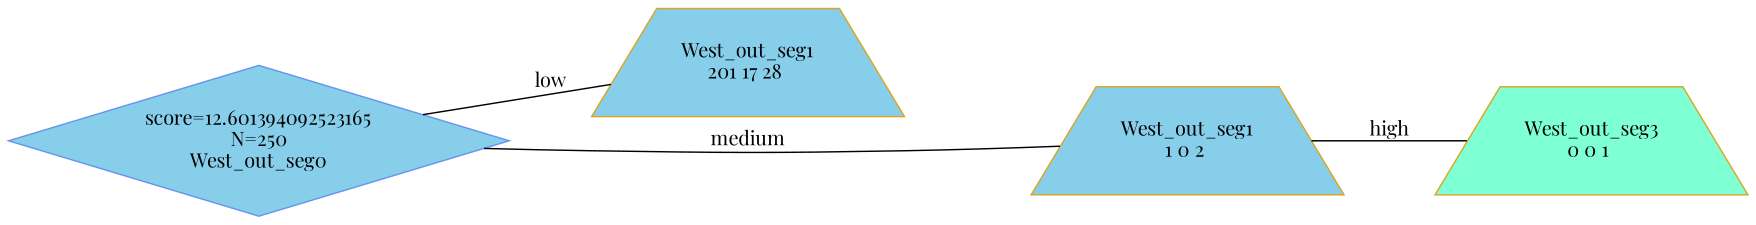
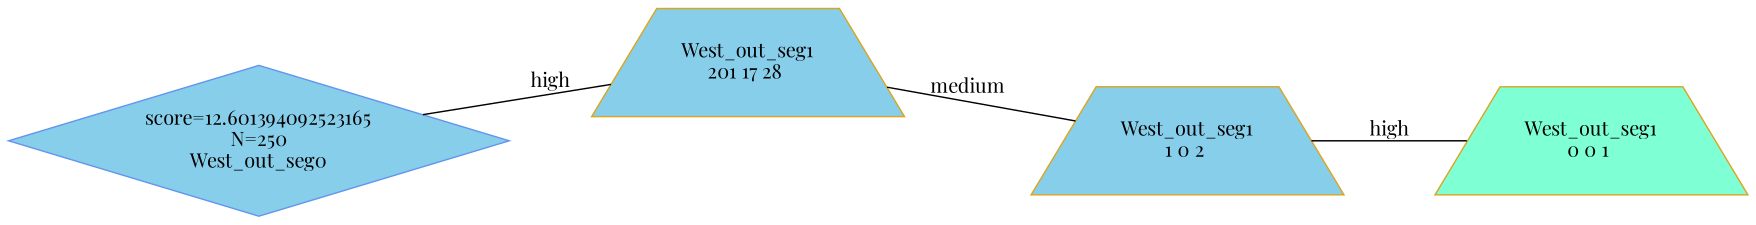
edge "West_out_seg1 201 17 28" -- "score=12.601394092523165 N=250 West_out_seg0": label "low" -> "high"
node "West_out_seg3 0 0 1": label "West_out_seg3 0 0 1" -> "West_out_seg1 0 0 1"
edge "score=12.601394092523165 N=250 West_out_seg0" -- "West_out_seg1 1 0 2": now "West_out_seg1 201 17 28" -- "West_out_seg1 1 0 2"
